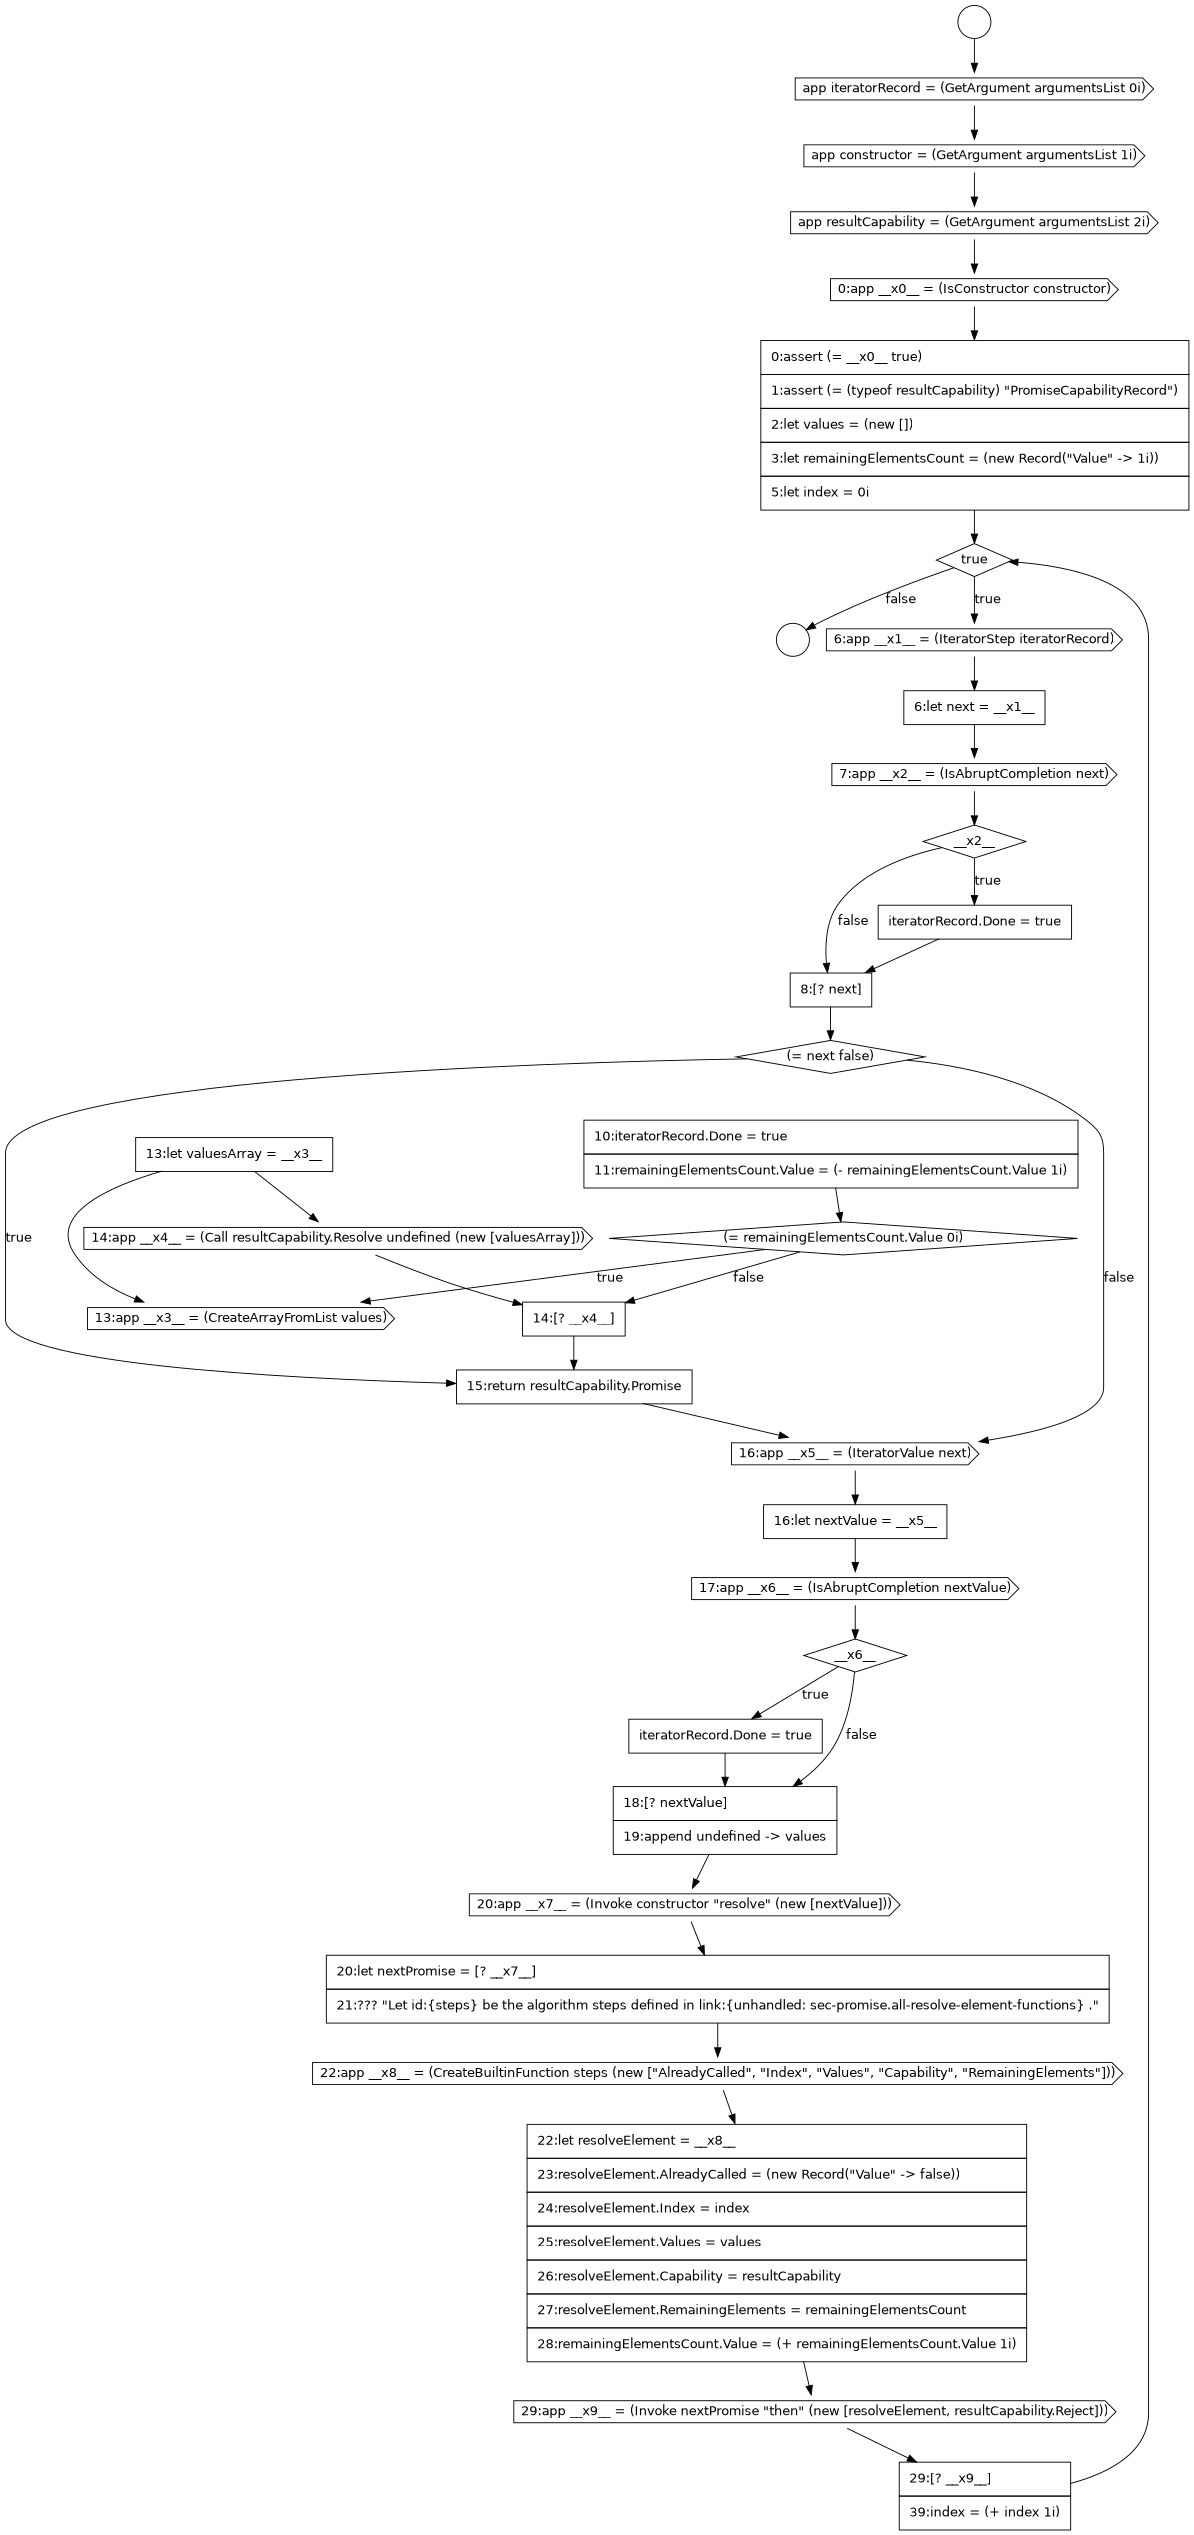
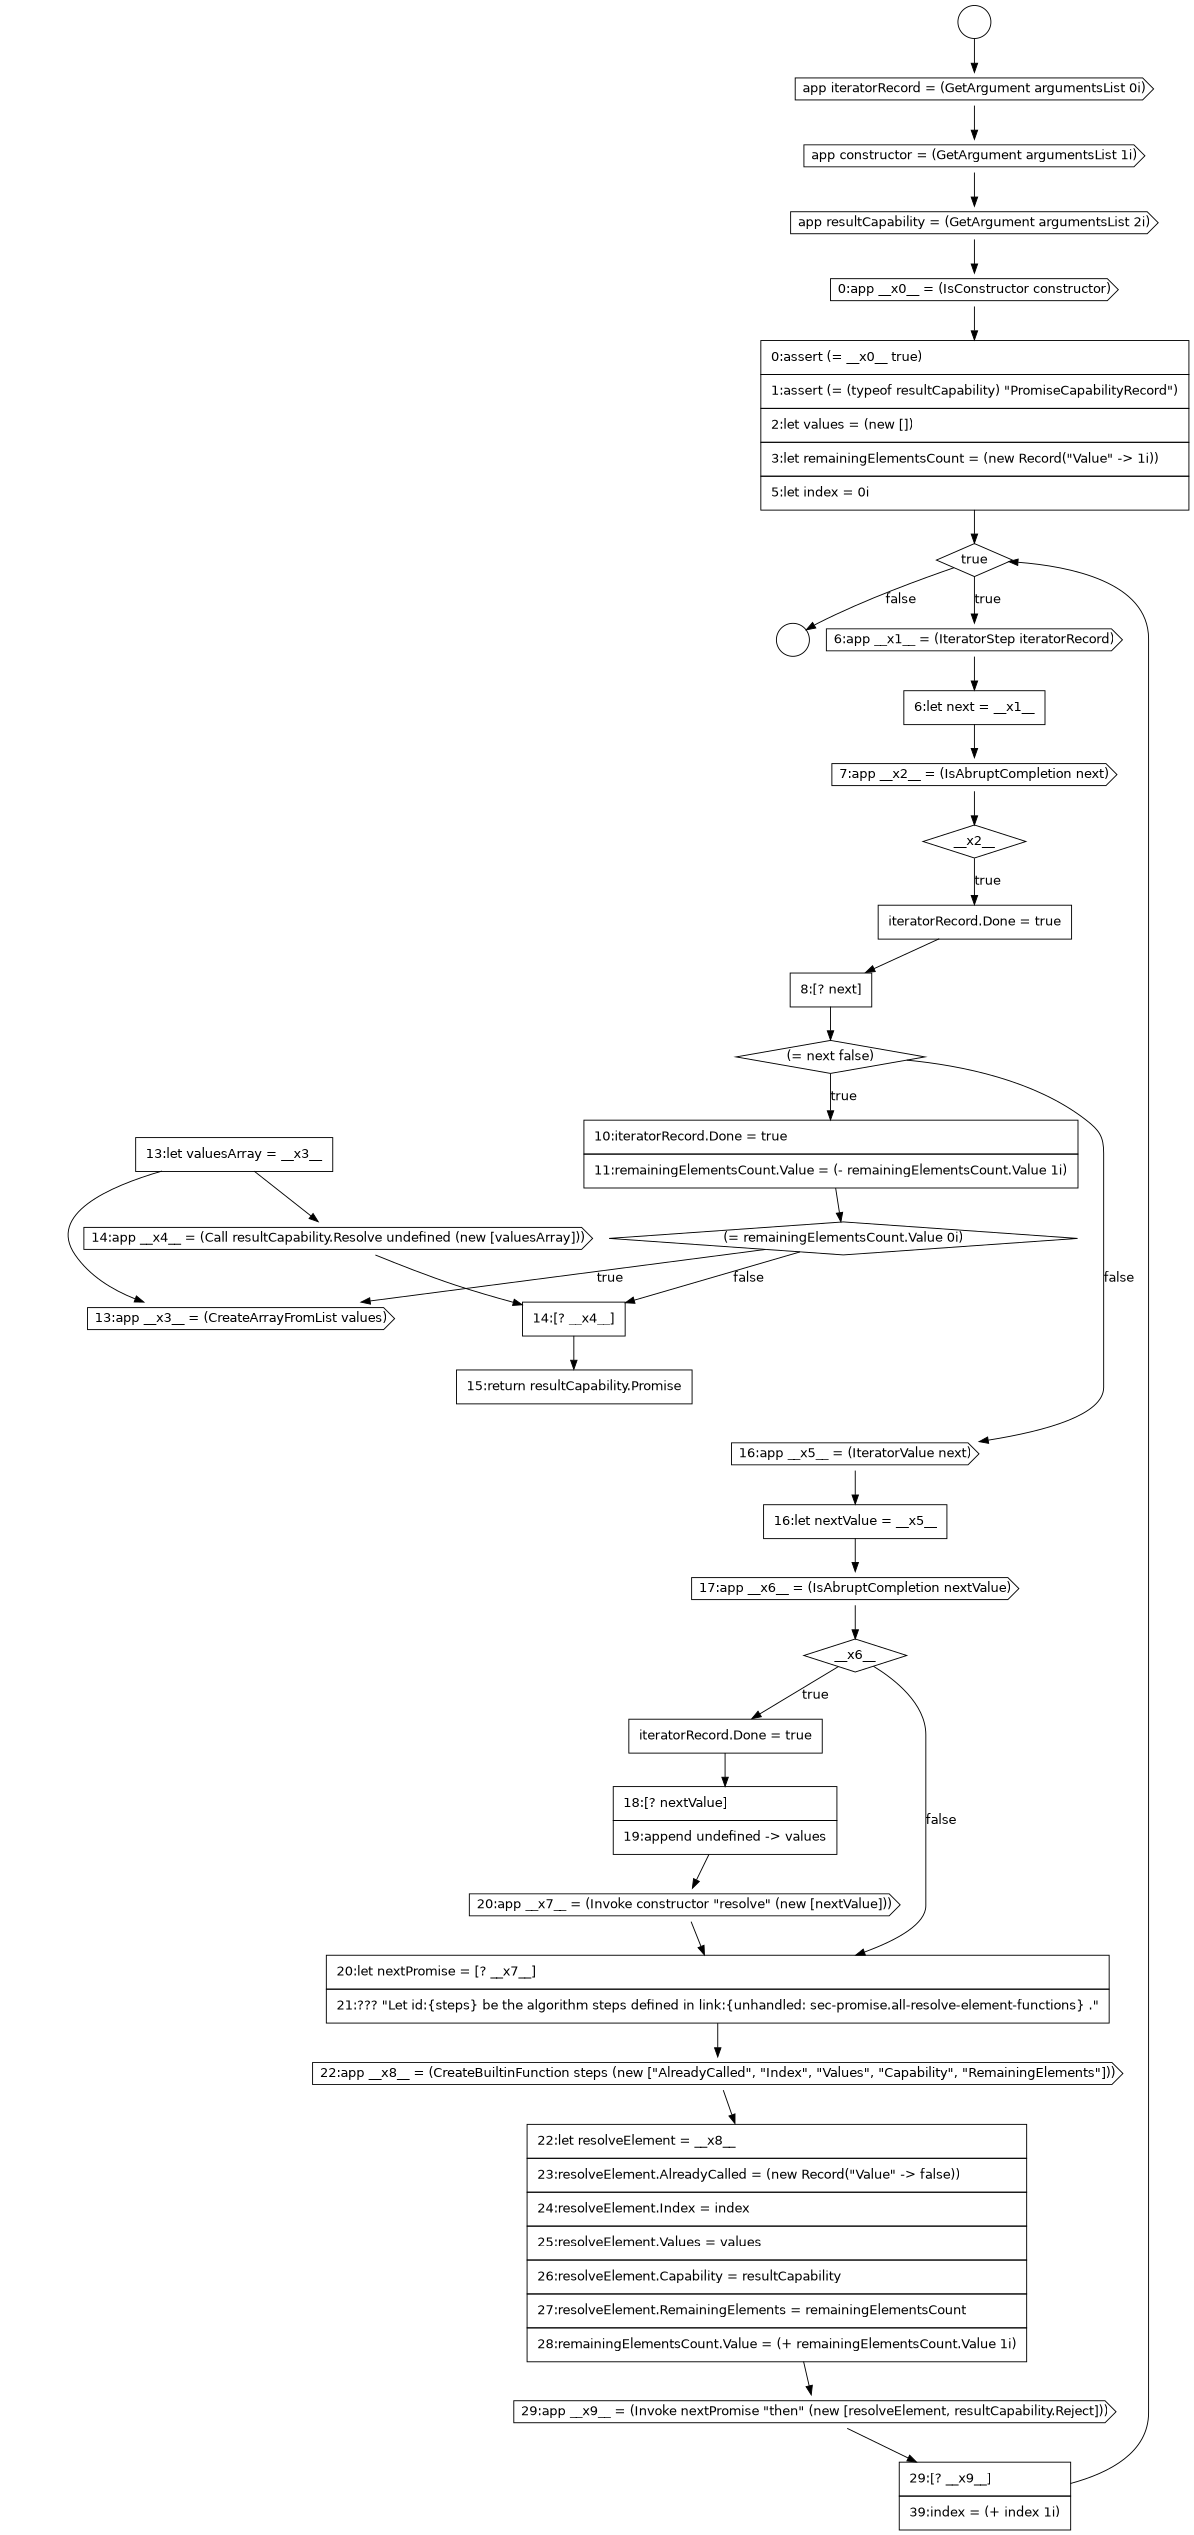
edge "__x2__" -> "8:[? next]": removed, label "false"
edge "(= next false)" -> "15:return resultCapability.Promise": now "(= next false)" -> "10:iteratorRecord.Done = true"
edge "15:return resultCapability.Promise" -> "16:app __x5__ = (IteratorValue next)": removed
edge "__x6__" -> "18:[? nextValue]": now "__x6__" -> "20:let nextPromise = [? __x7__]"
